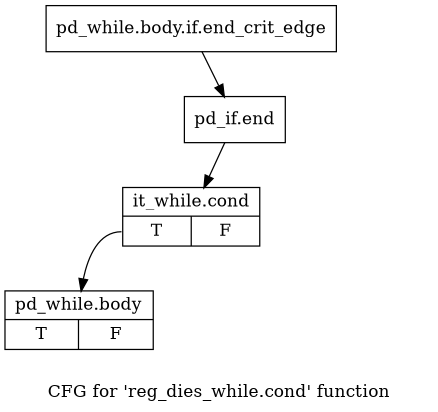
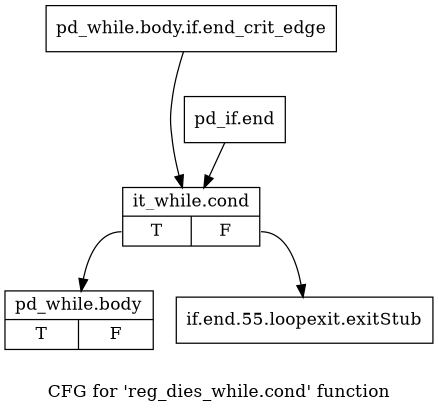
edge "pd_while.body.if.end_crit_edge" -> "pd_if.end": now "pd_while.body.if.end_crit_edge" -> "it_while.cond"
node "if.end.55.loopexit.exitStub": added
